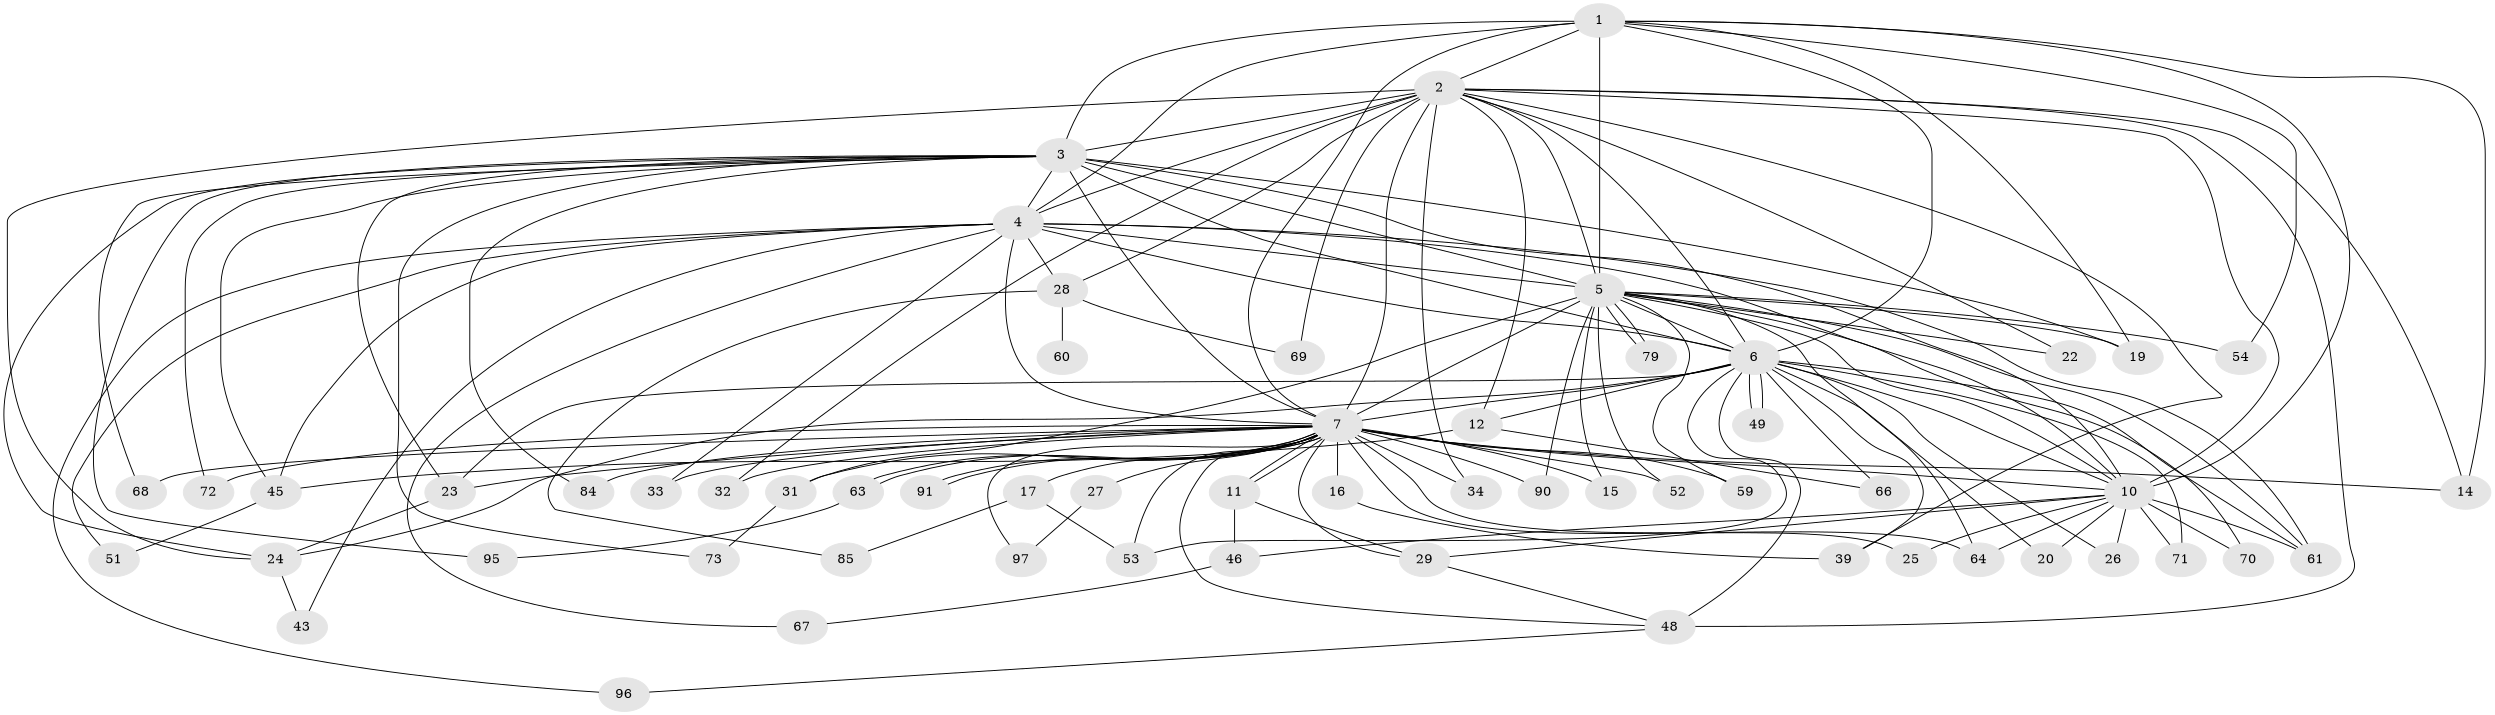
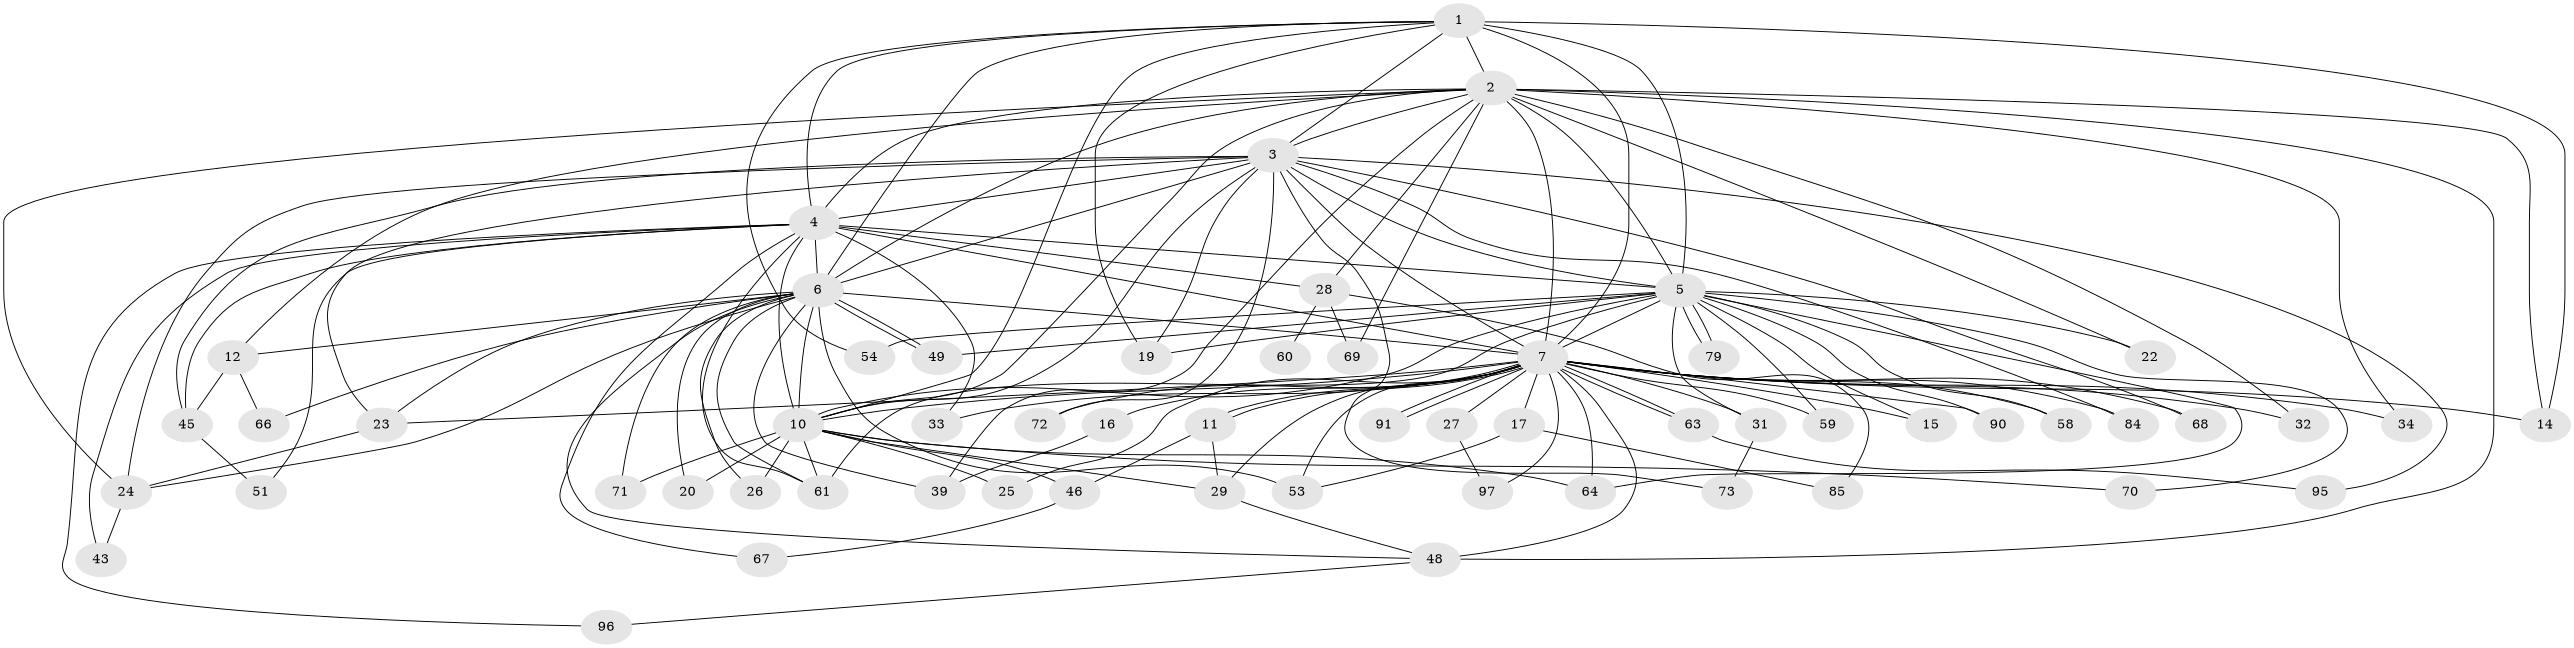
edge "5" -- "6": now "5" -- "49"
node "52": label "52" -> "58"
